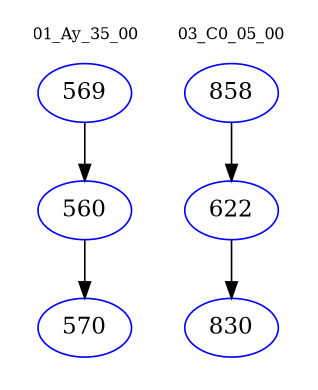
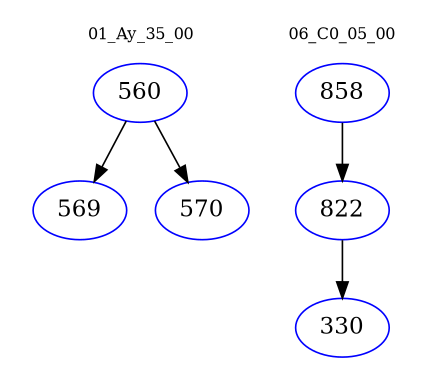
cluster "03_C0_05_00": label "03_C0_05_00" -> "06_C0_05_00"
edge "569" -> "560": reversed
node "622": label "622" -> "822"
node "830": label "830" -> "330"
